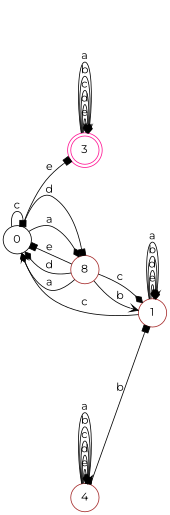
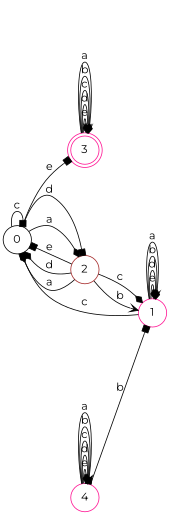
node "8": label "8" -> "2"
edge "1" -> "0": arrowhead vee -> box
node "1": color brown -> deeppink
node "4": color brown -> deeppink
